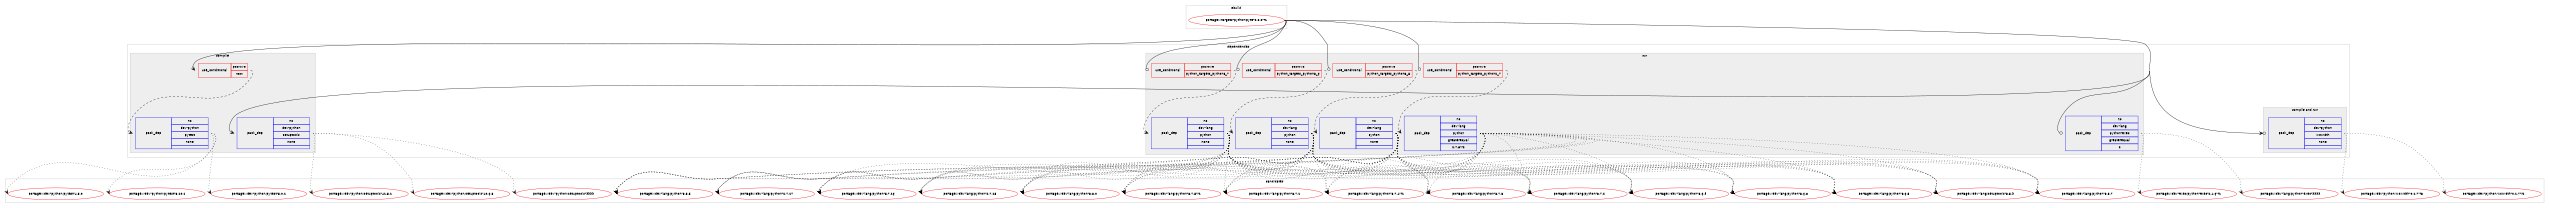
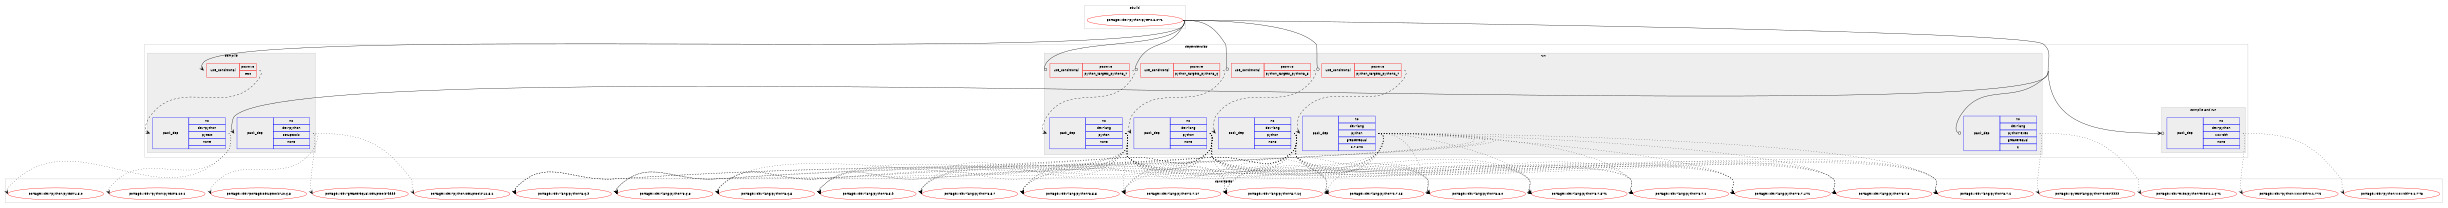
node "portage://targets-python/pyte-0.8.0-r1": label "portage://targets-python/pyte-0.8.0-r1" -> "portage://dev-python/pyte-0.8.0-r1"
node "portage://dev-python/pytest-5.0.1": removed
node "portage://dev-python/setuptools-40.6.3": label "portage://dev-python/setuptools-40.6.3" -> "portage://dev-portage/setuptools-40.6.3"
node "portage://dev-python/setuptools-9999": label "portage://dev-python/setuptools-9999" -> "portage://dev-greaterequal/setuptools-9999"
node "portage://dev-lang/setuptools-3.5.9": label "portage://dev-lang/setuptools-3.5.9" -> "portage://dev-lang/python-3.5.9"
node "portage://dev-lang/python-exec-9999": label "portage://dev-lang/python-exec-9999" -> "portage://pytest-lang/python-exec-9999"
